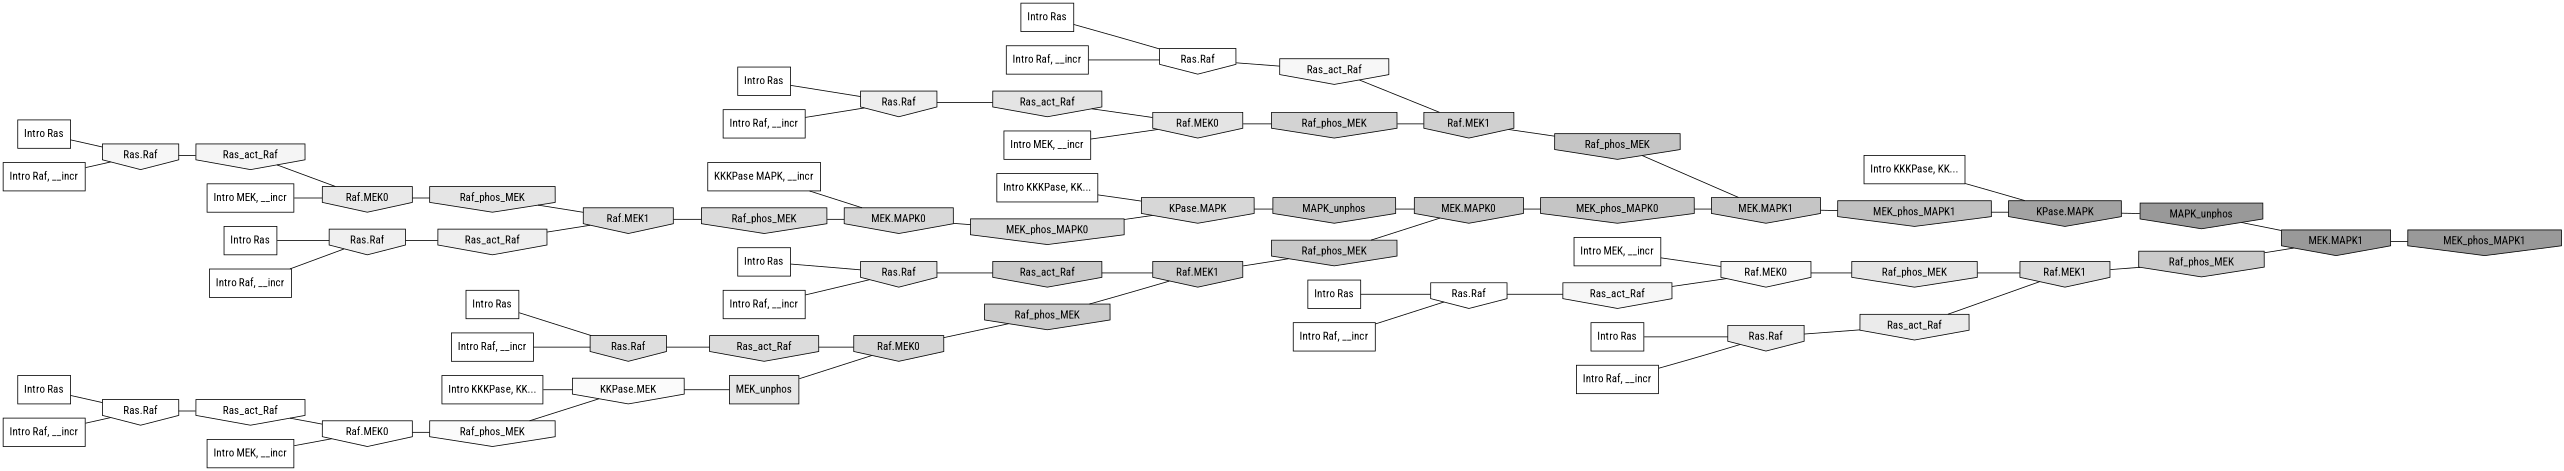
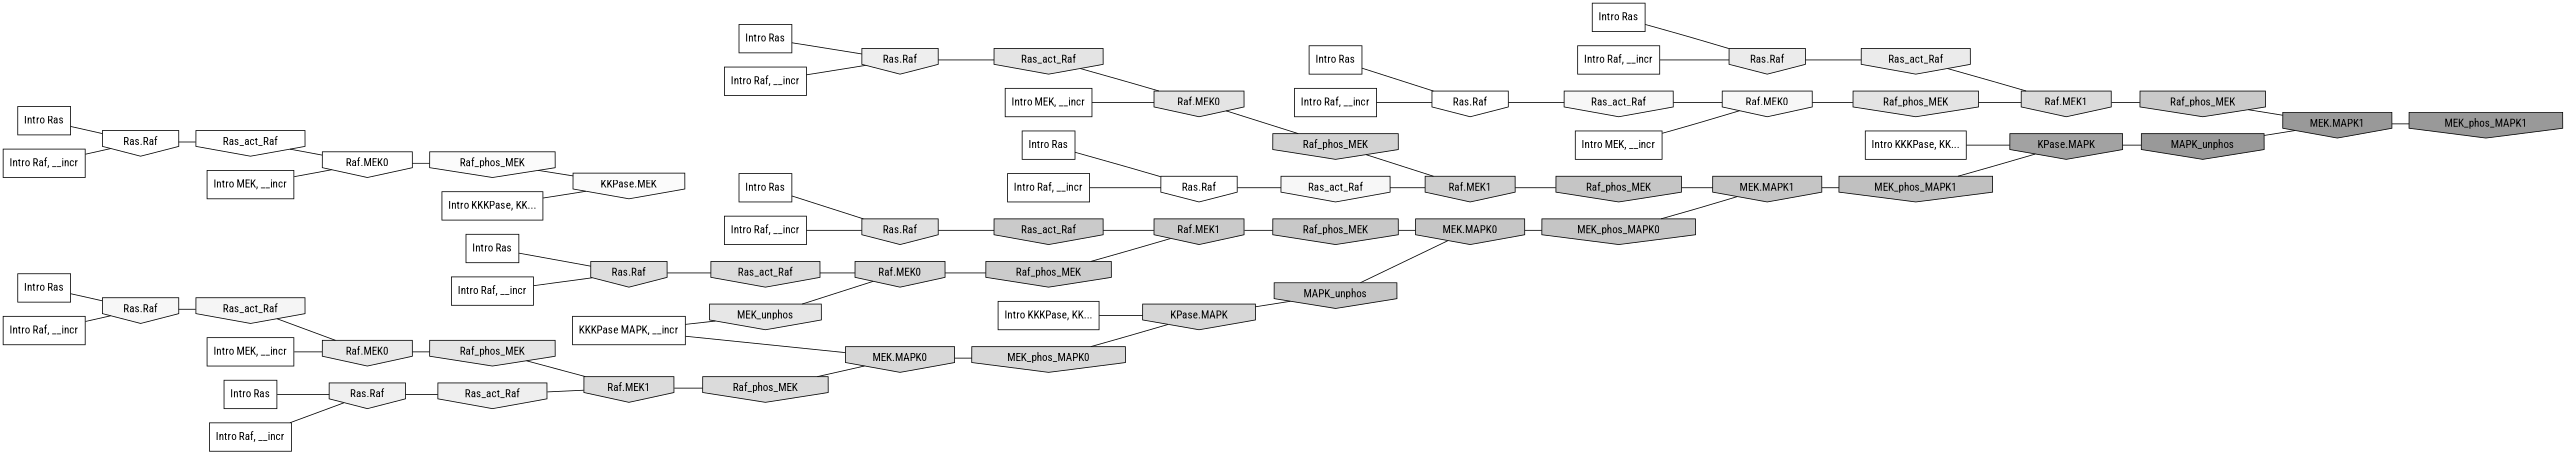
edge "KKPase.MEK" -- "MEK_unphos": now "KKKPase MAPK, __incr" -- "MEK_unphos"
node "MEK_unphos": shape box -> invhouse
